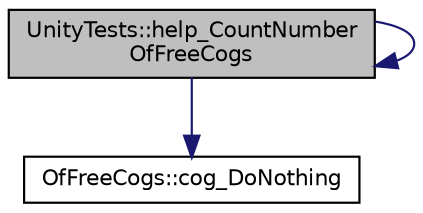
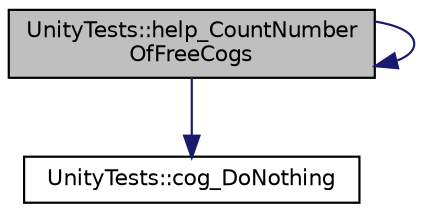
node "OfFreeCogs::cog_DoNothing": label "OfFreeCogs::cog_DoNothing" -> "UnityTests::cog_DoNothing"
